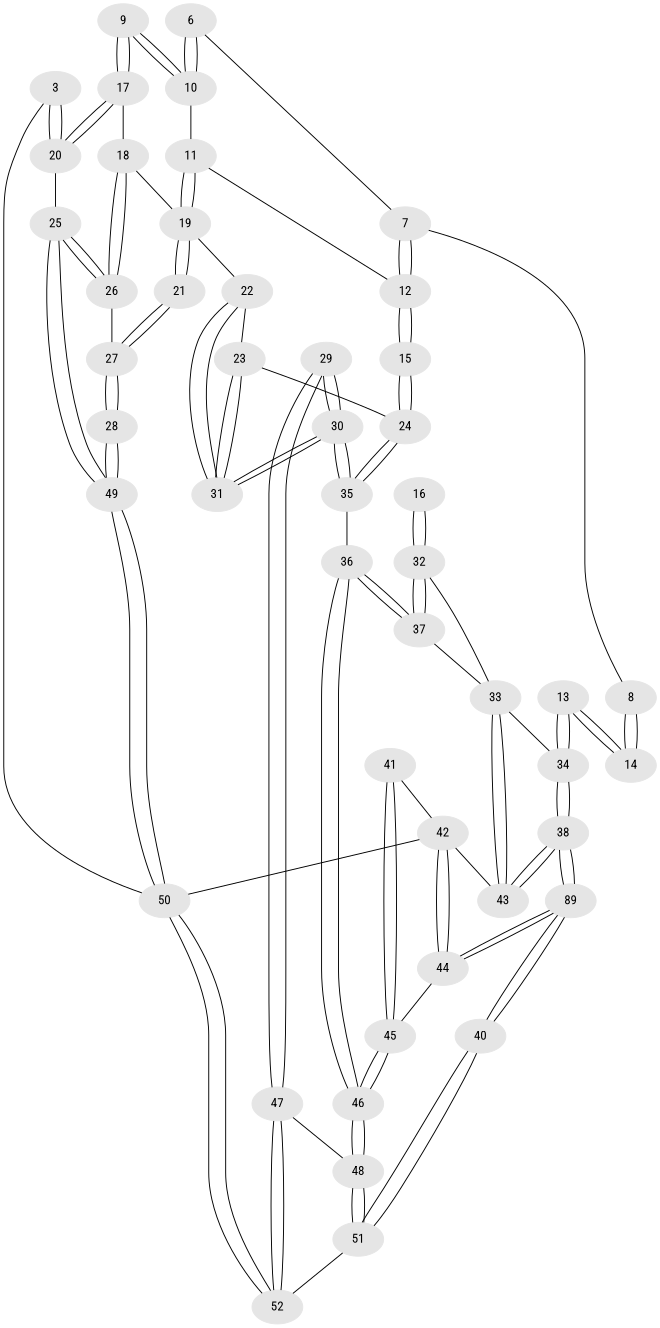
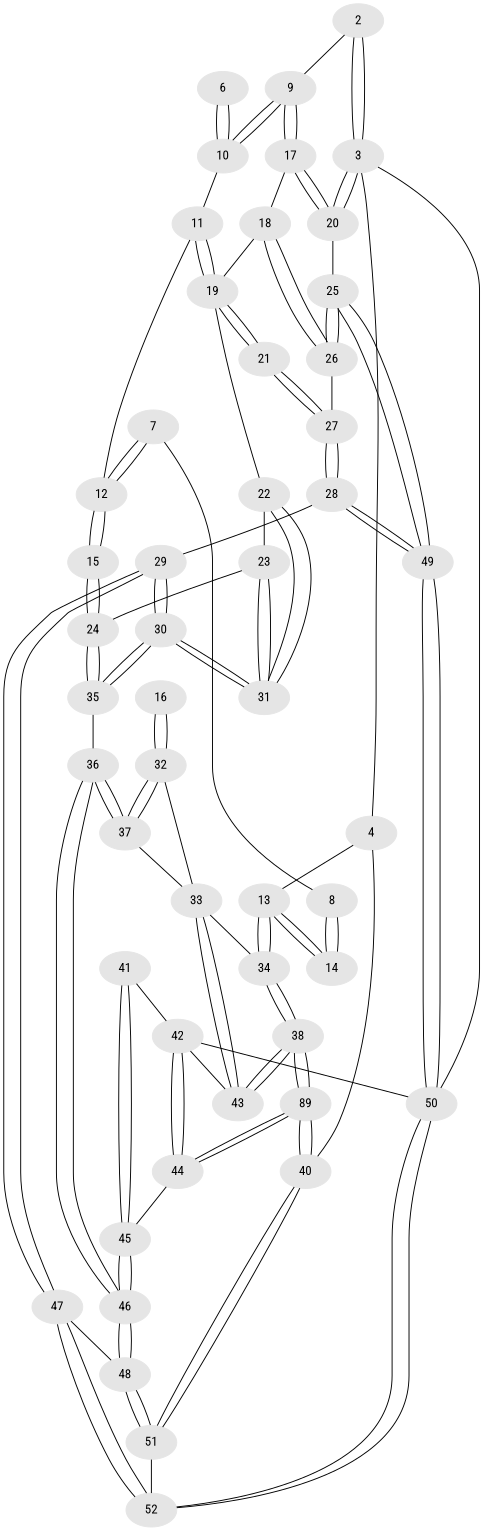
node "2": added
edge "6" -- "7": removed
edge "28" -- "29": added
node "4": added
